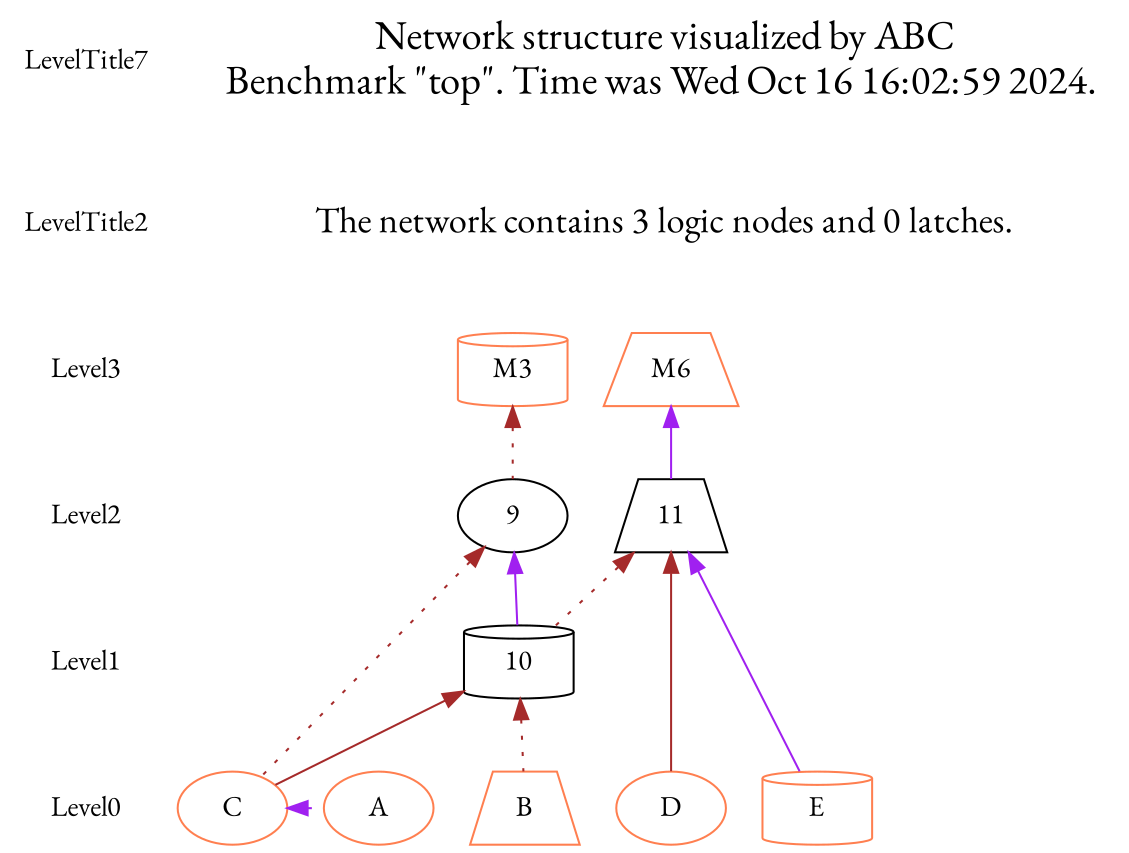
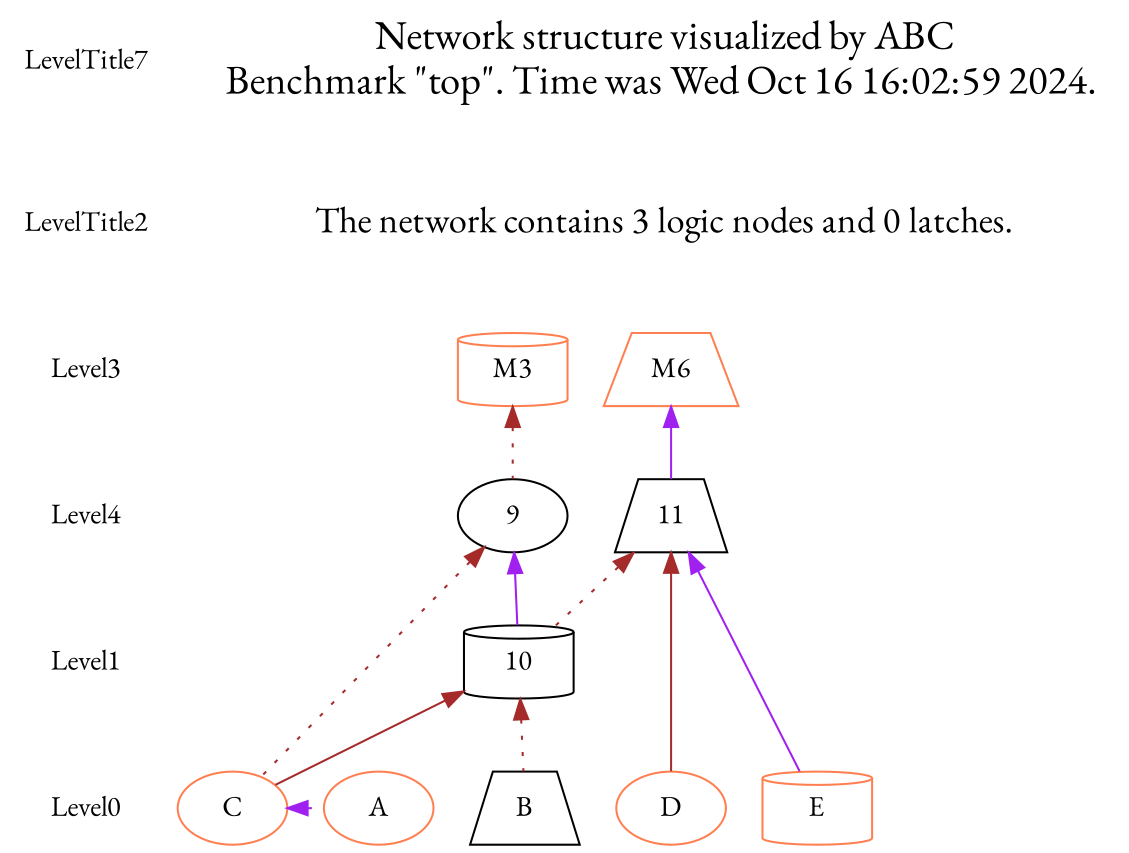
node "Level2": label "Level2" -> "Level4"
node "B": color coral -> black
